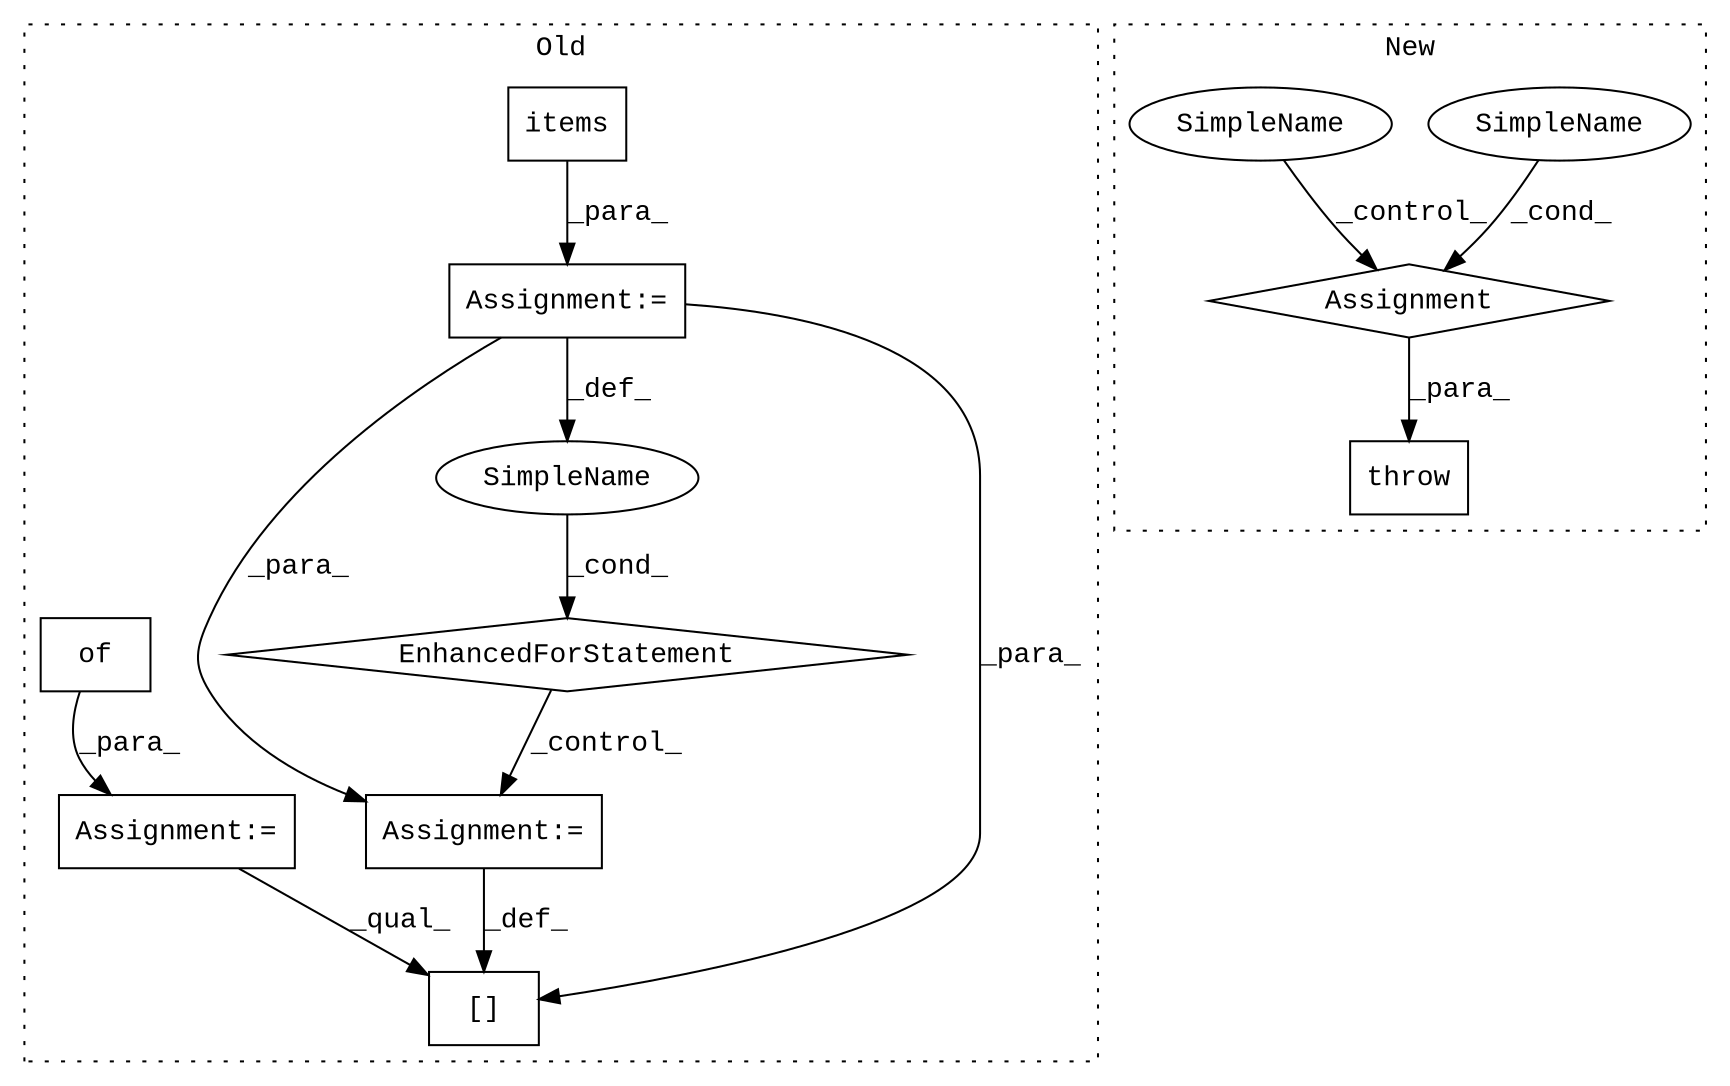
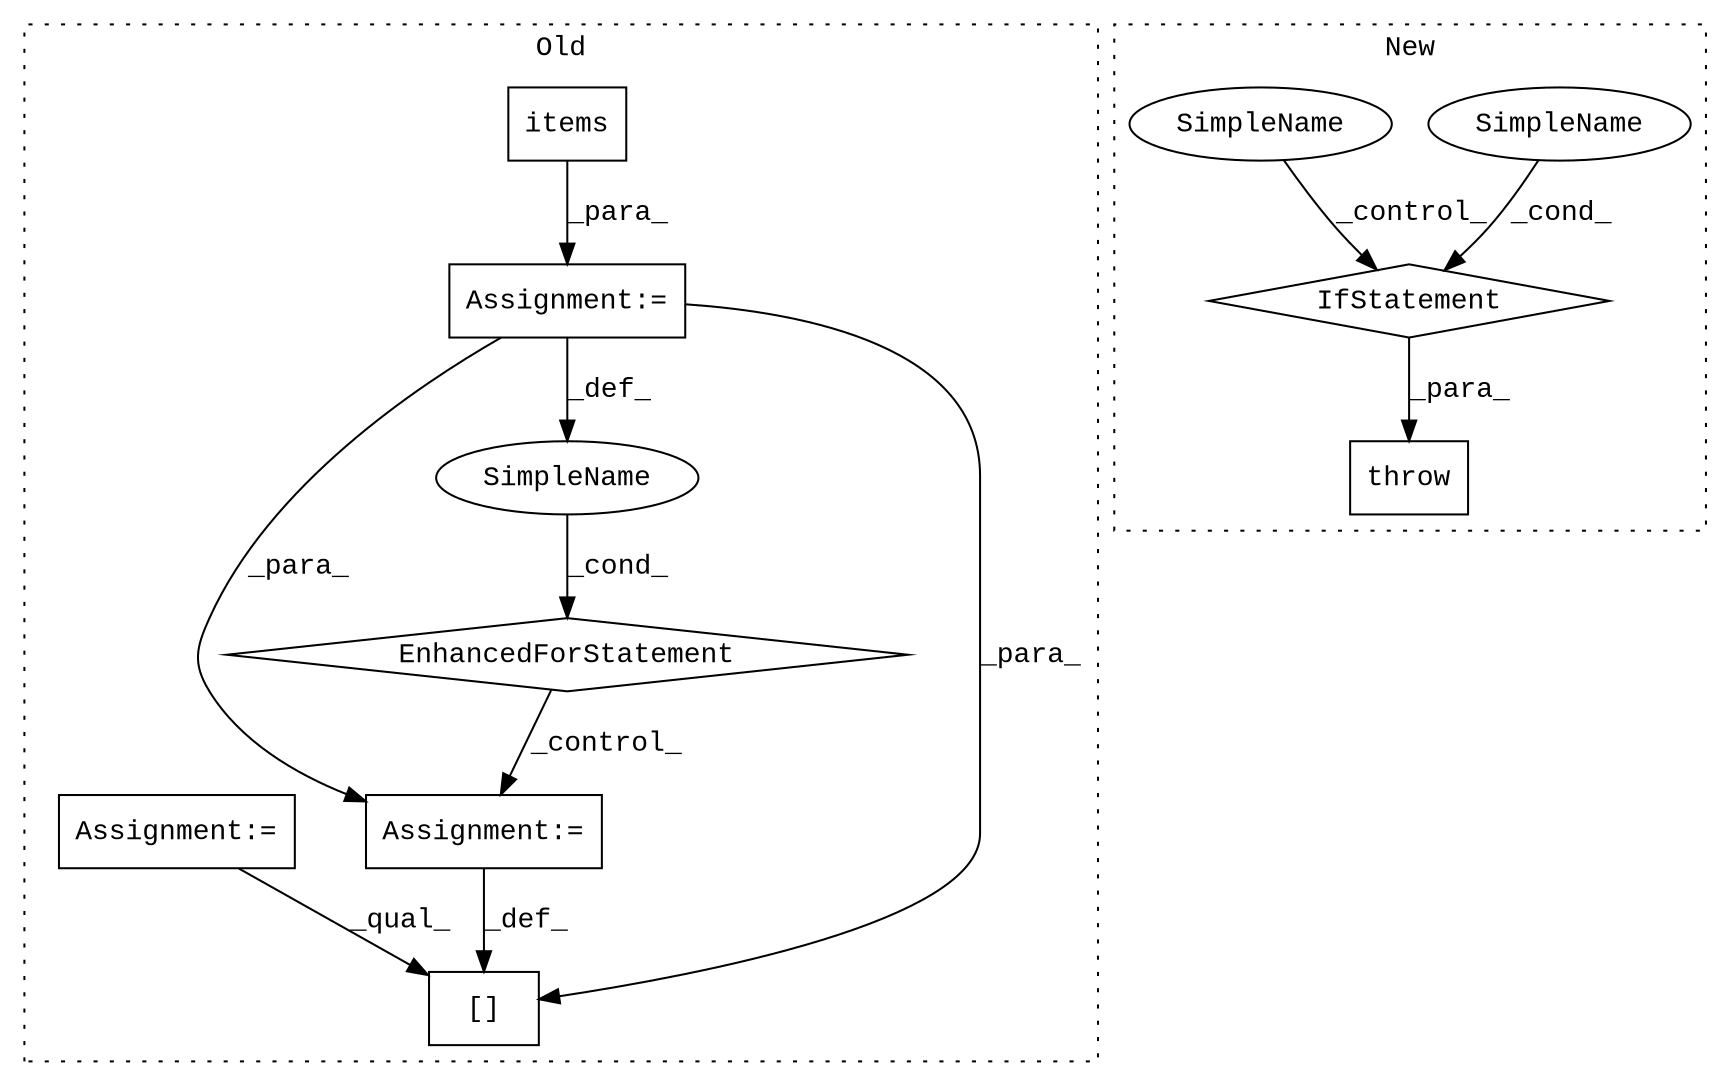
node "Assignment": label "Assignment" -> "IfStatement"
node "of": removed
